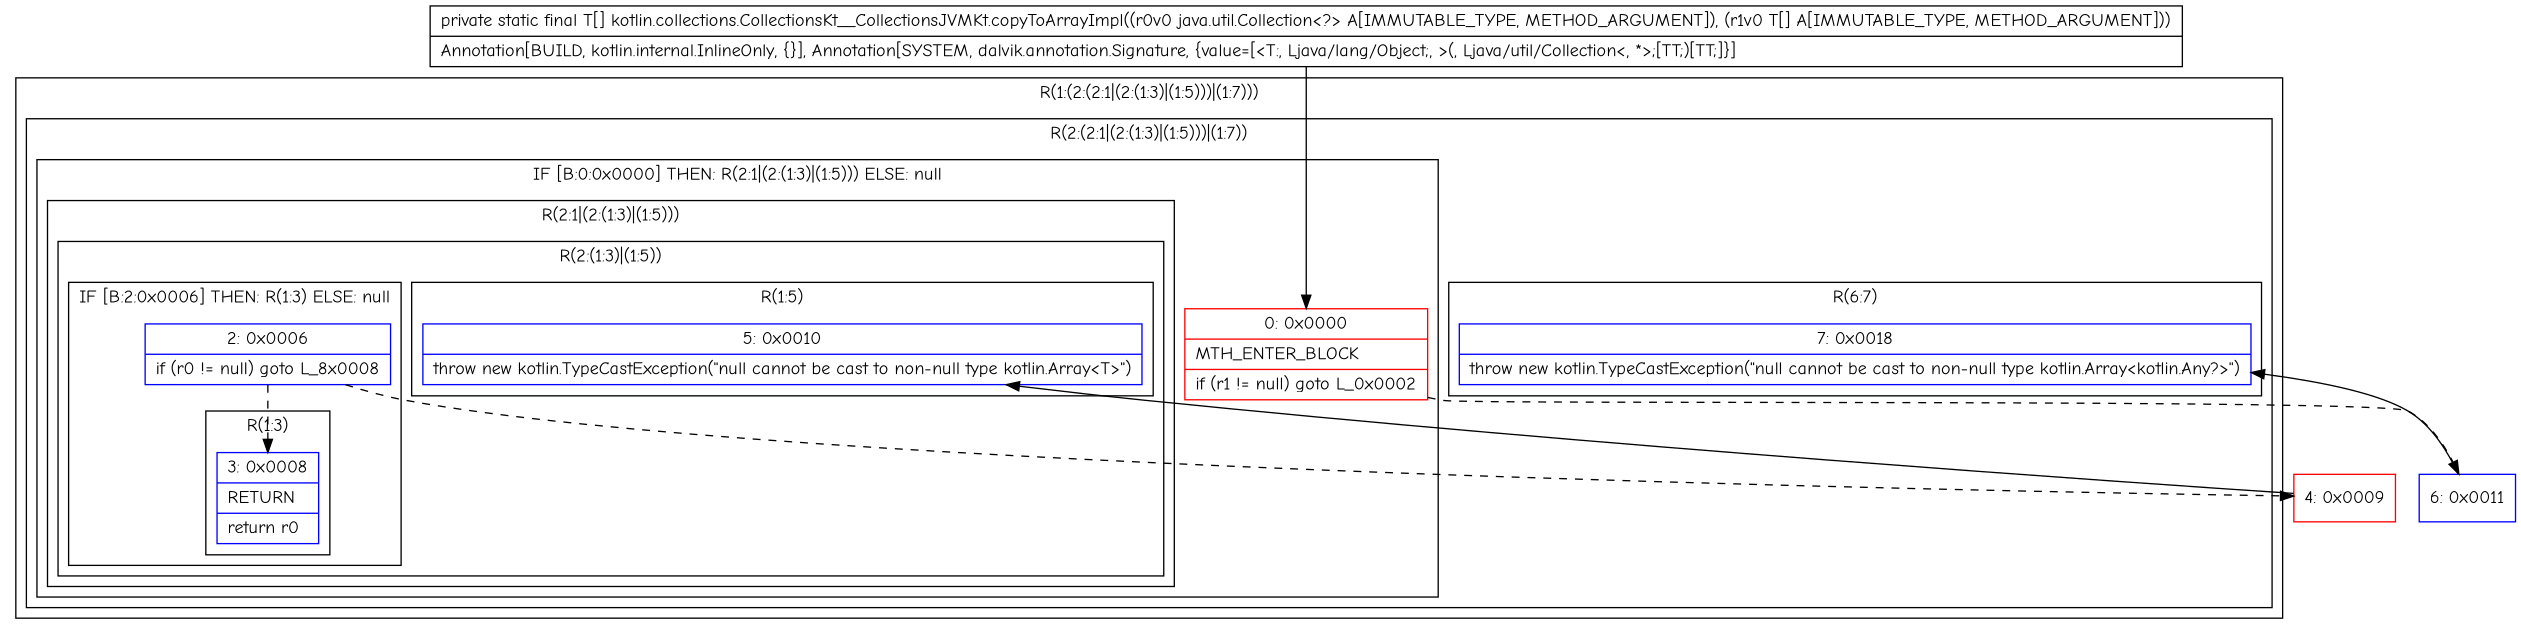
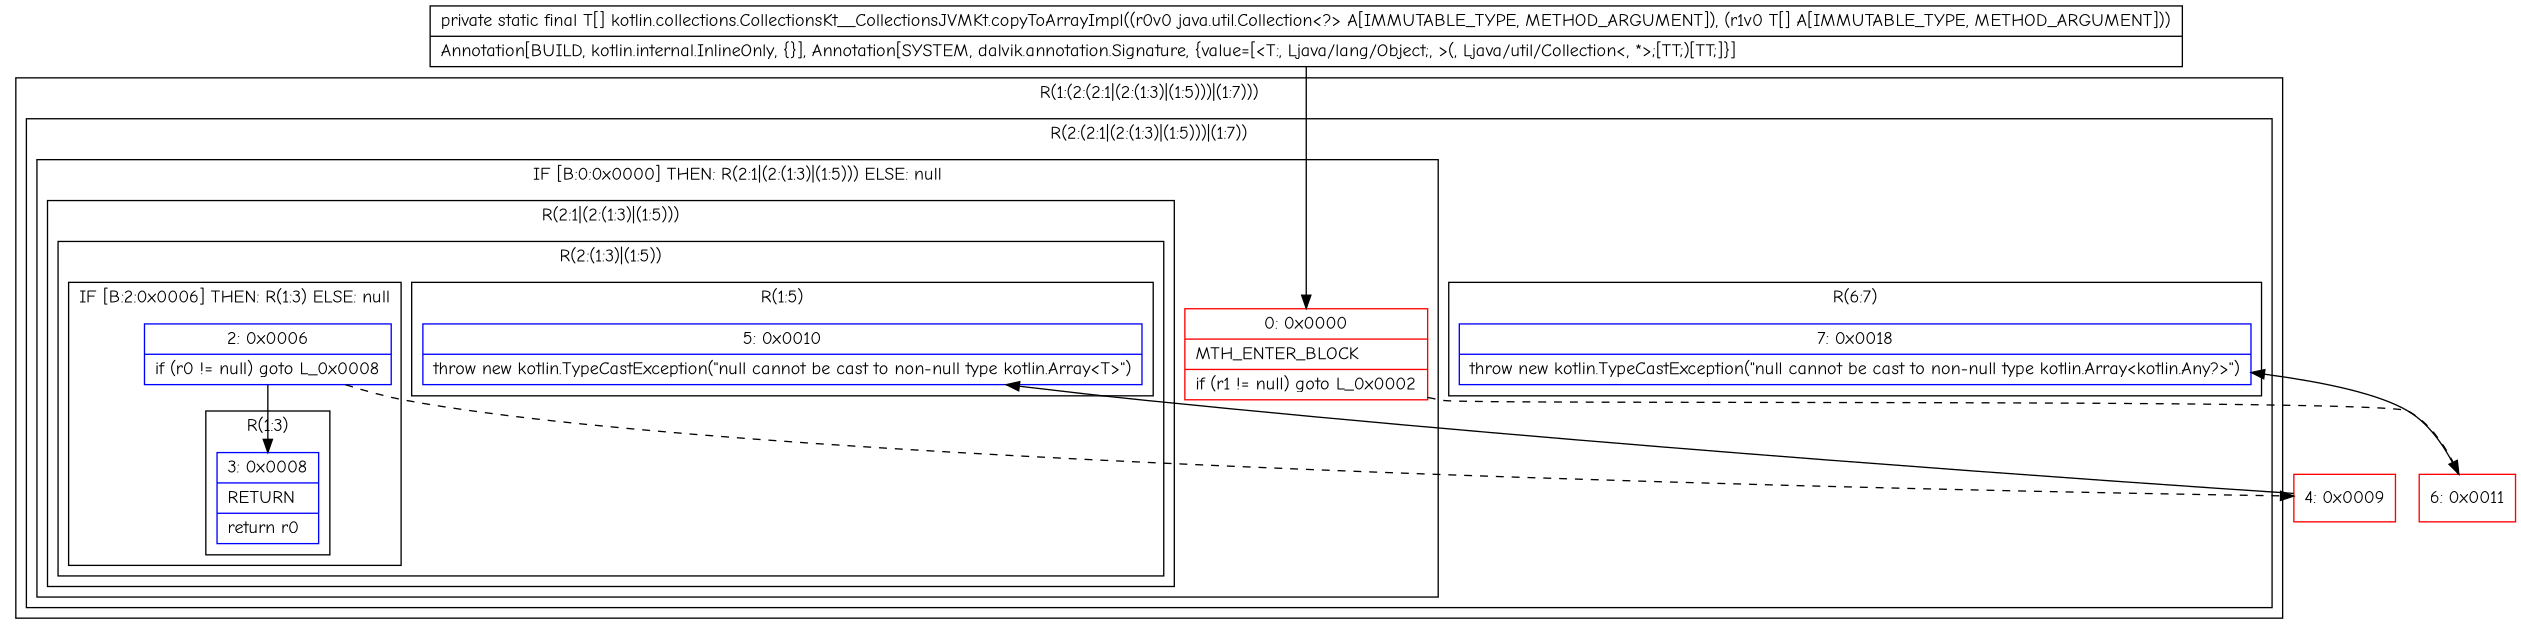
node "2: 0x0006": text "if (r0 != null) goto L_8x0008" -> "if (r0 != null) goto L_0x0008"
edge "2: 0x0006" -> "3: 0x0008": style dashed -> solid
node "6: 0x0011": color blue -> red
